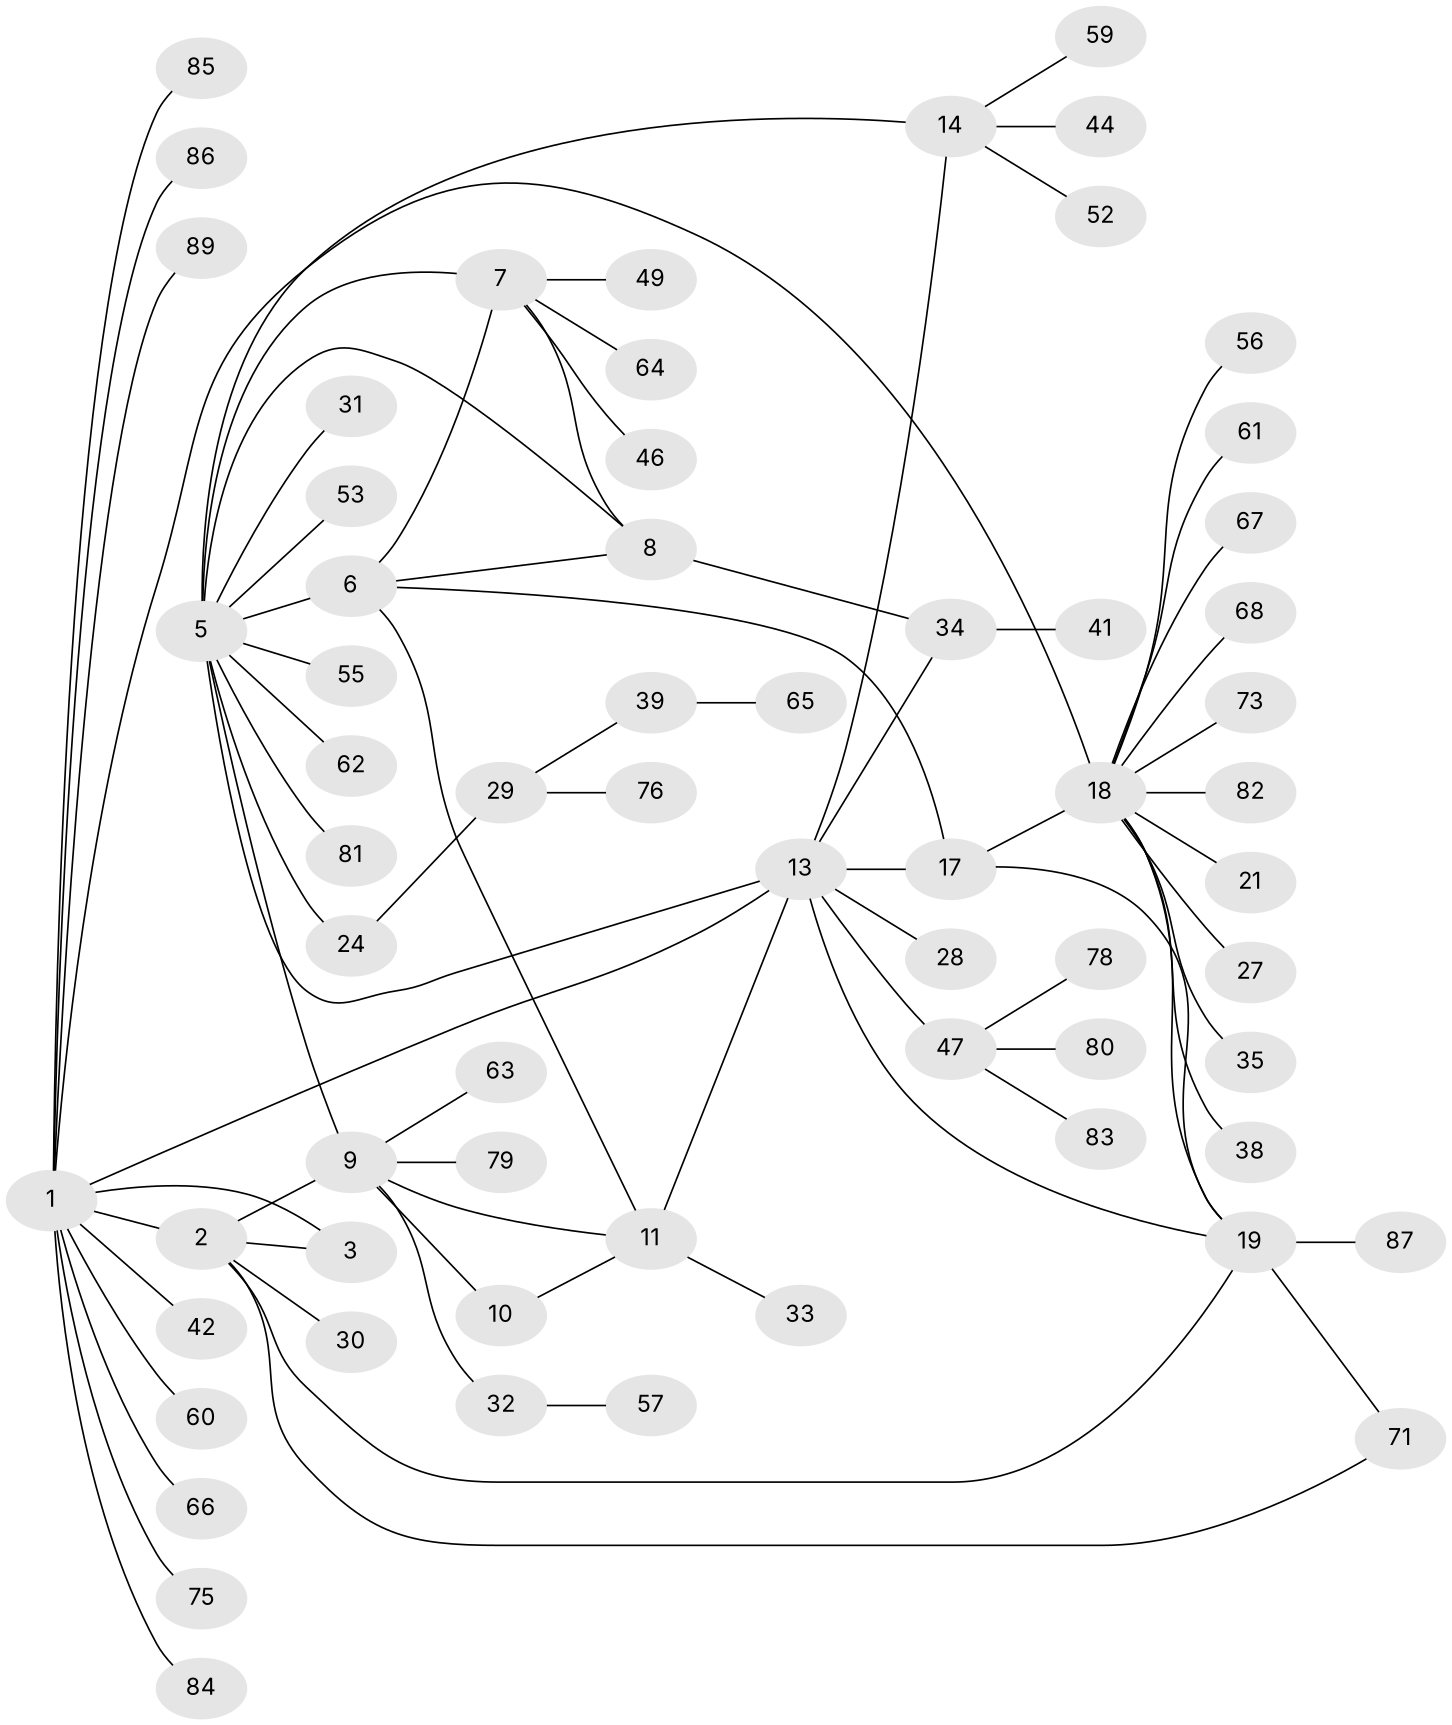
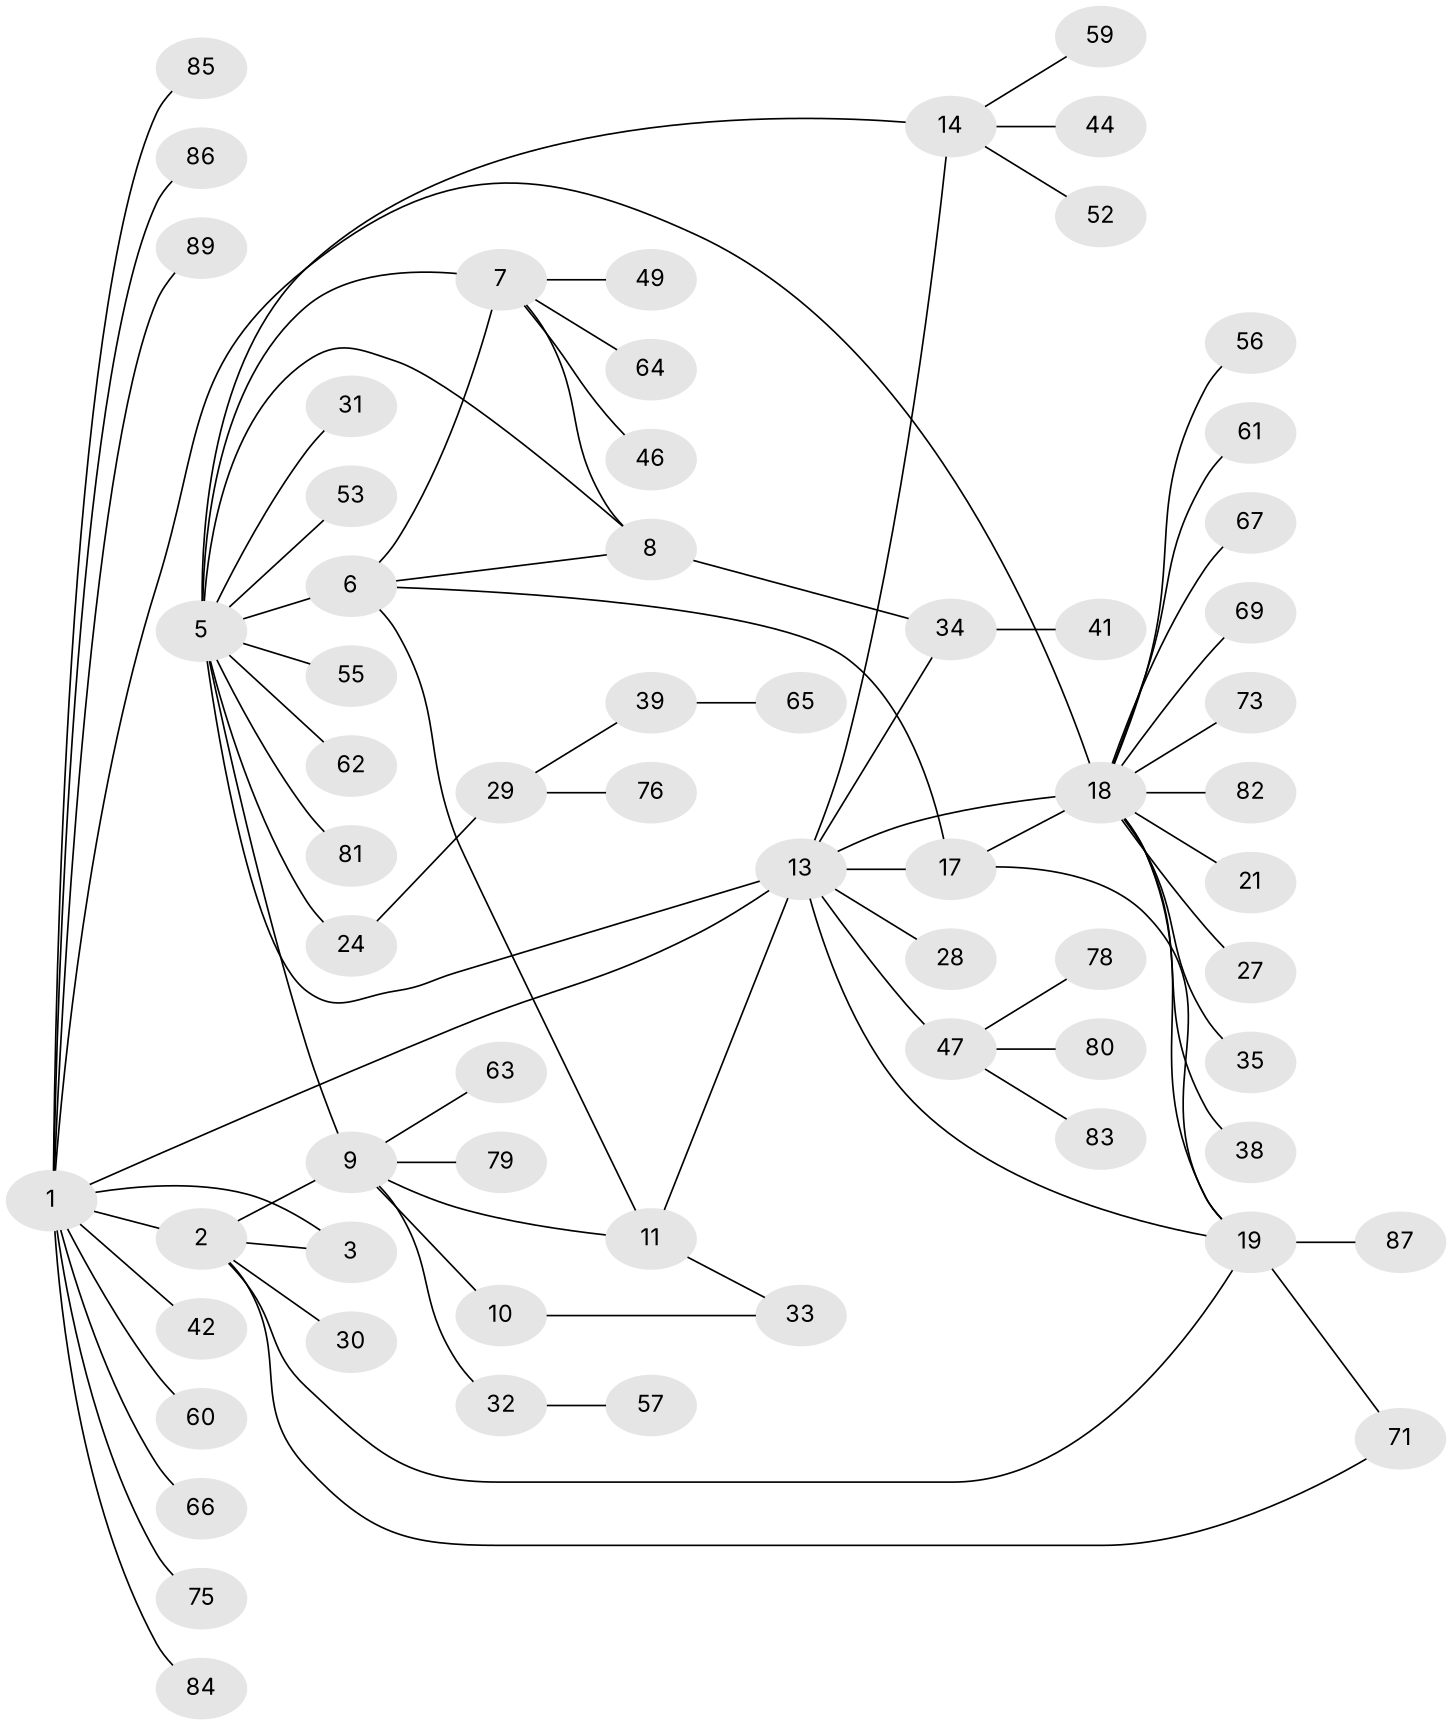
node "68": label "68" -> "69"
edge "18" -- "13": added
edge "11" -- "10": now "33" -- "10"
